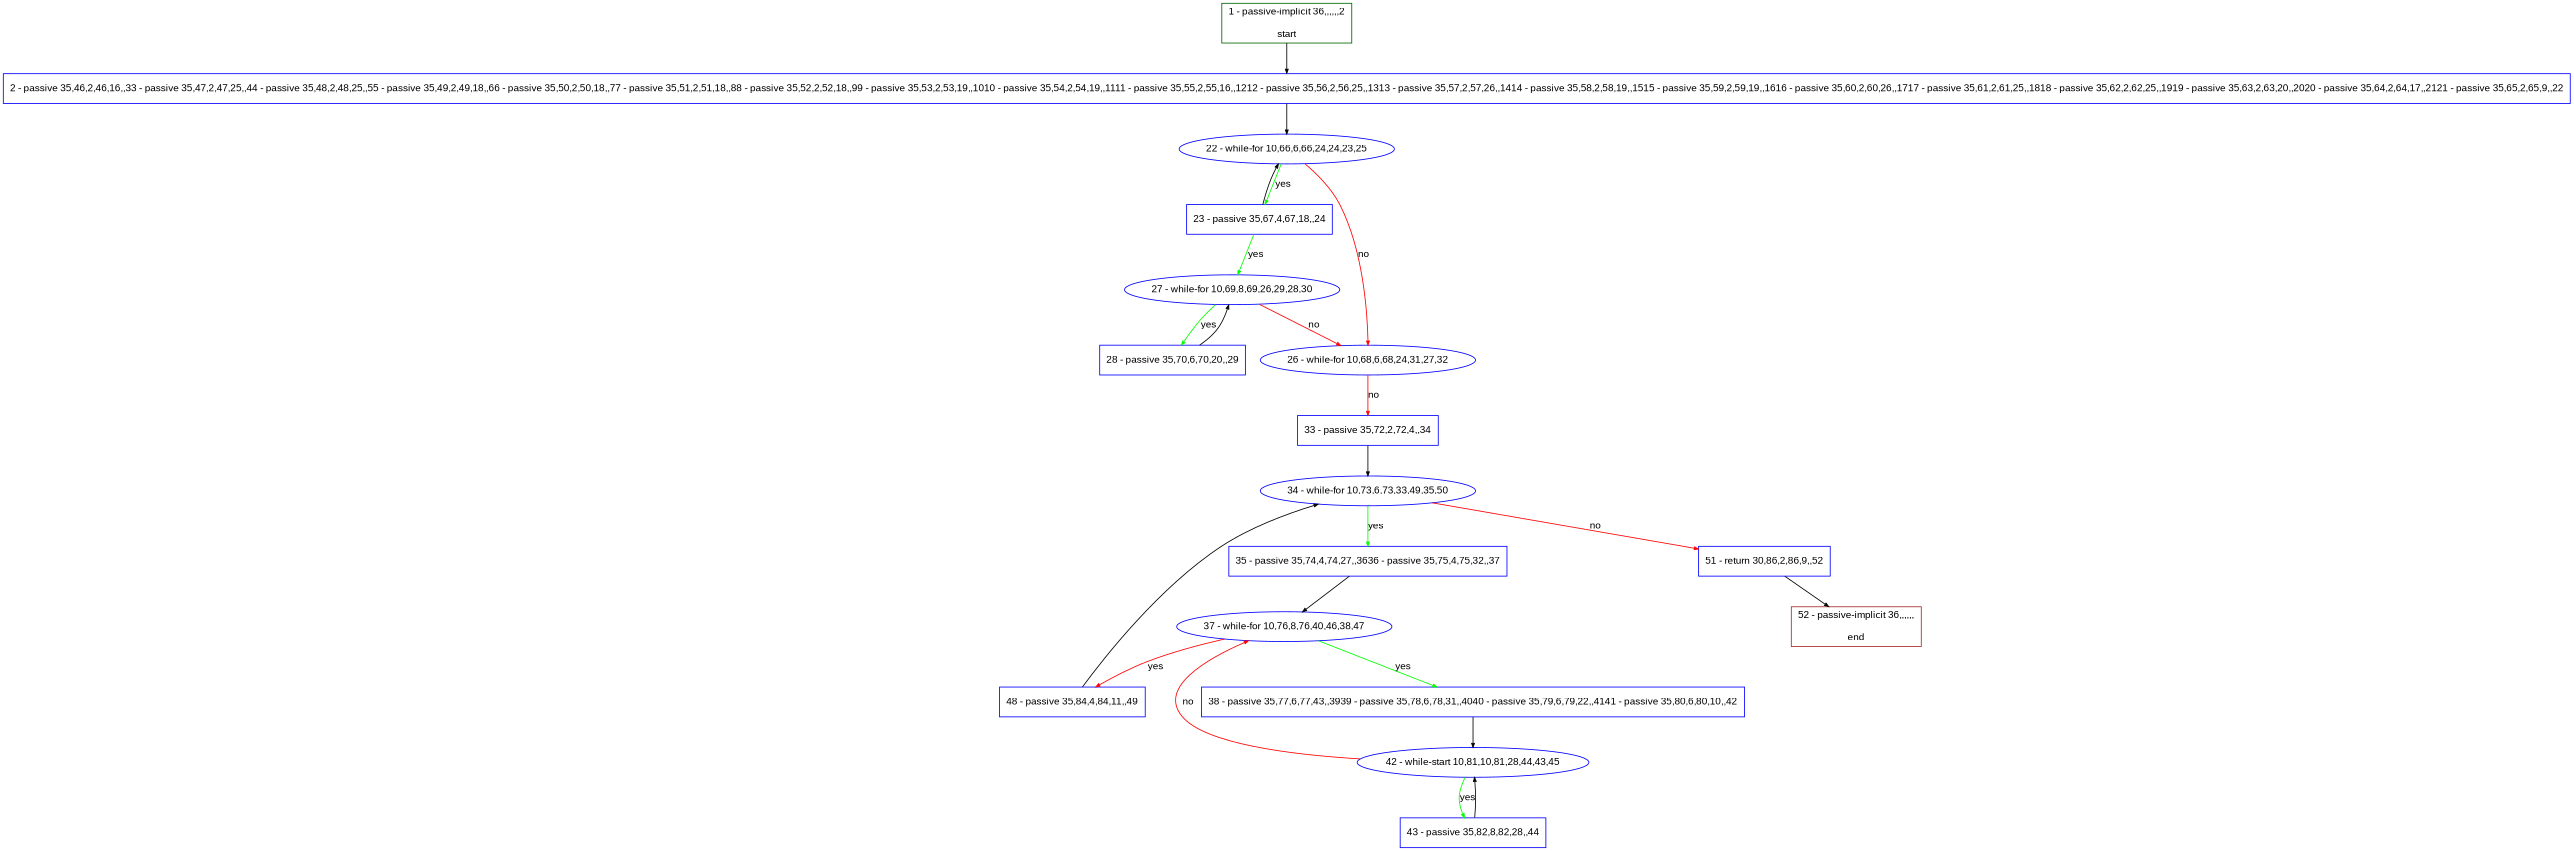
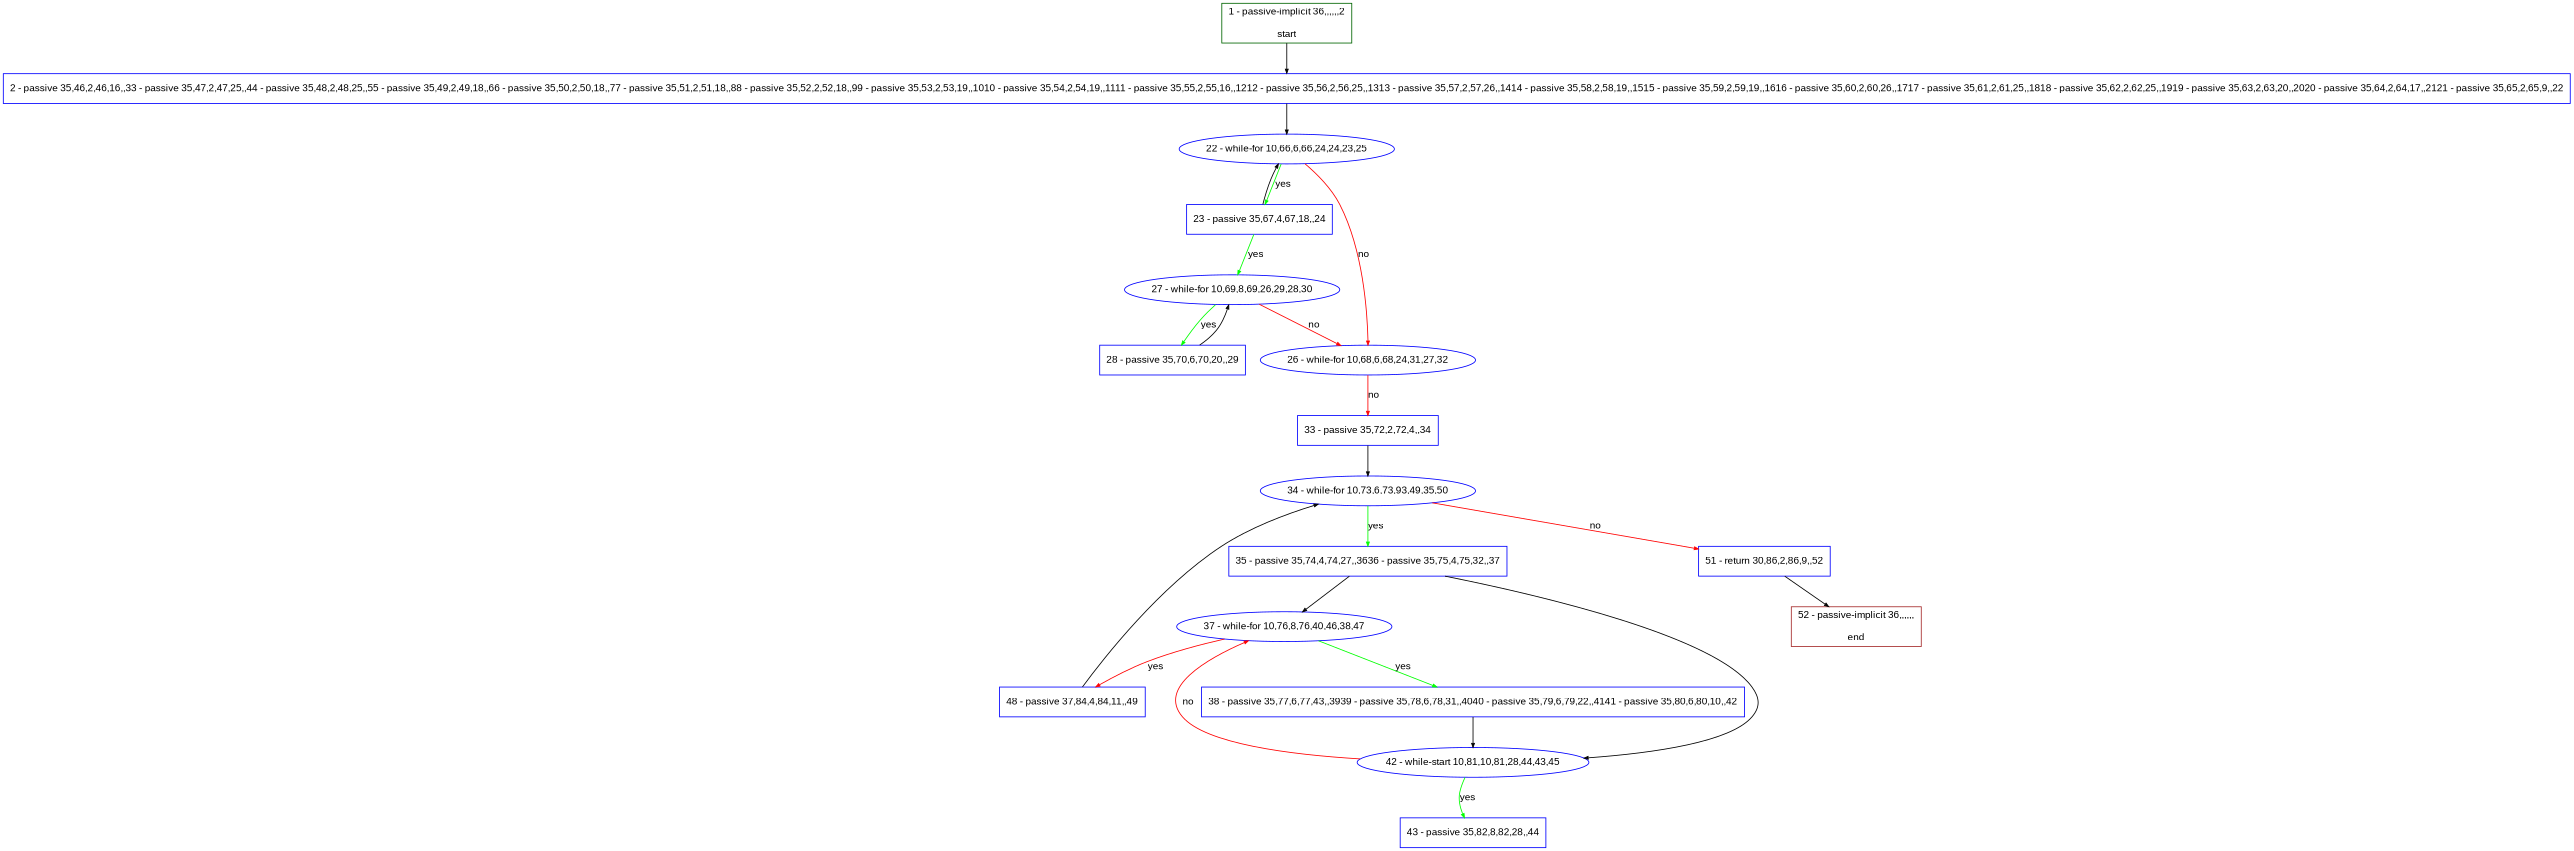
node "34 - while-for 10,73,6,73,33,49,35,50": label "34 - while-for 10,73,6,73,33,49,35,50" -> "34 - while-for 10,73,6,73,93,49,35,50"
node "48 - passive 35,84,4,84,11,,49": label "48 - passive 35,84,4,84,11,,49" -> "48 - passive 37,84,4,84,11,,49"
edge "43 - passive 35,82,8,82,28,,44" -> "42 - while-start 10,81,10,81,28,44,43,45": now "35 - passive 35,74,4,74,27,,3636 - passive 35,75,4,75,32,,37" -> "42 - while-start 10,81,10,81,28,44,43,45"
